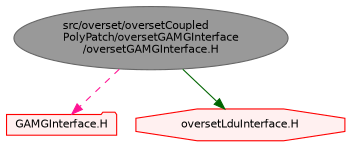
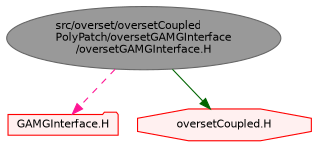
node "oversetLduInterface.H": label "oversetLduInterface.H" -> "oversetCoupled.H"
